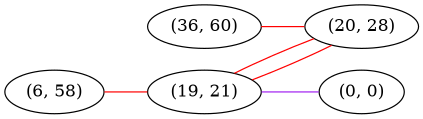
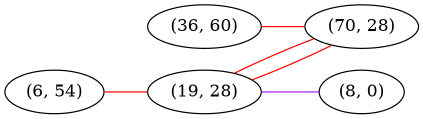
node "(20, 28)": label "(20, 28)" -> "(70, 28)"
node "(6, 58)": label "(6, 58)" -> "(6, 54)"
node "(19, 21)": label "(19, 21)" -> "(19, 28)"
node "(0, 0)": label "(0, 0)" -> "(8, 0)"
